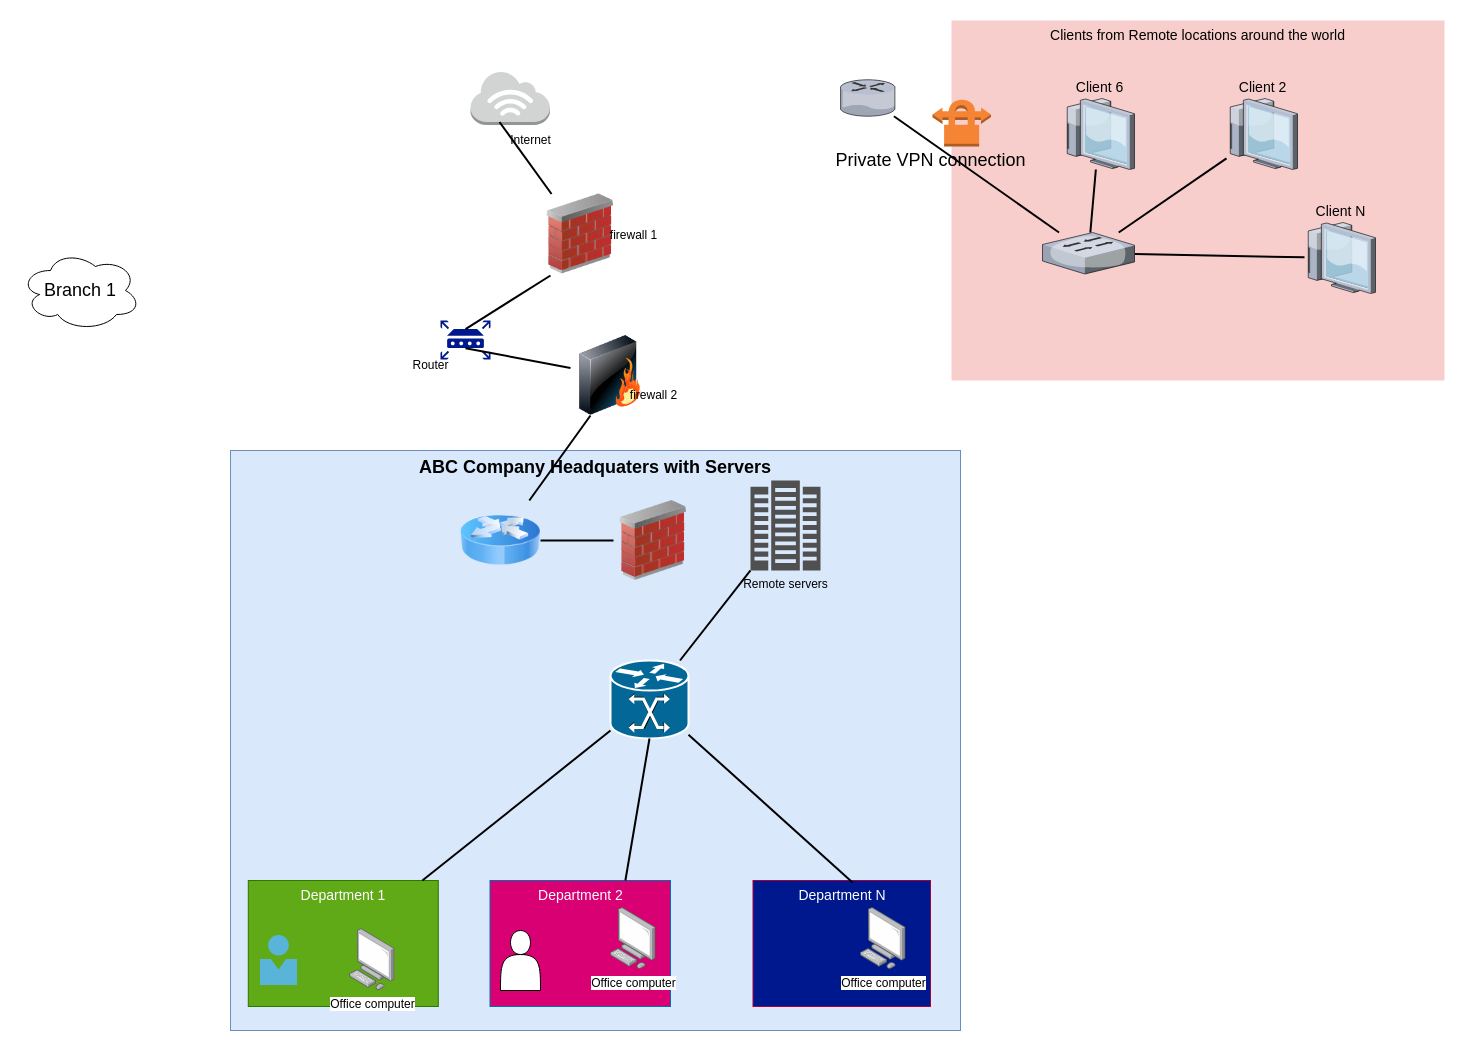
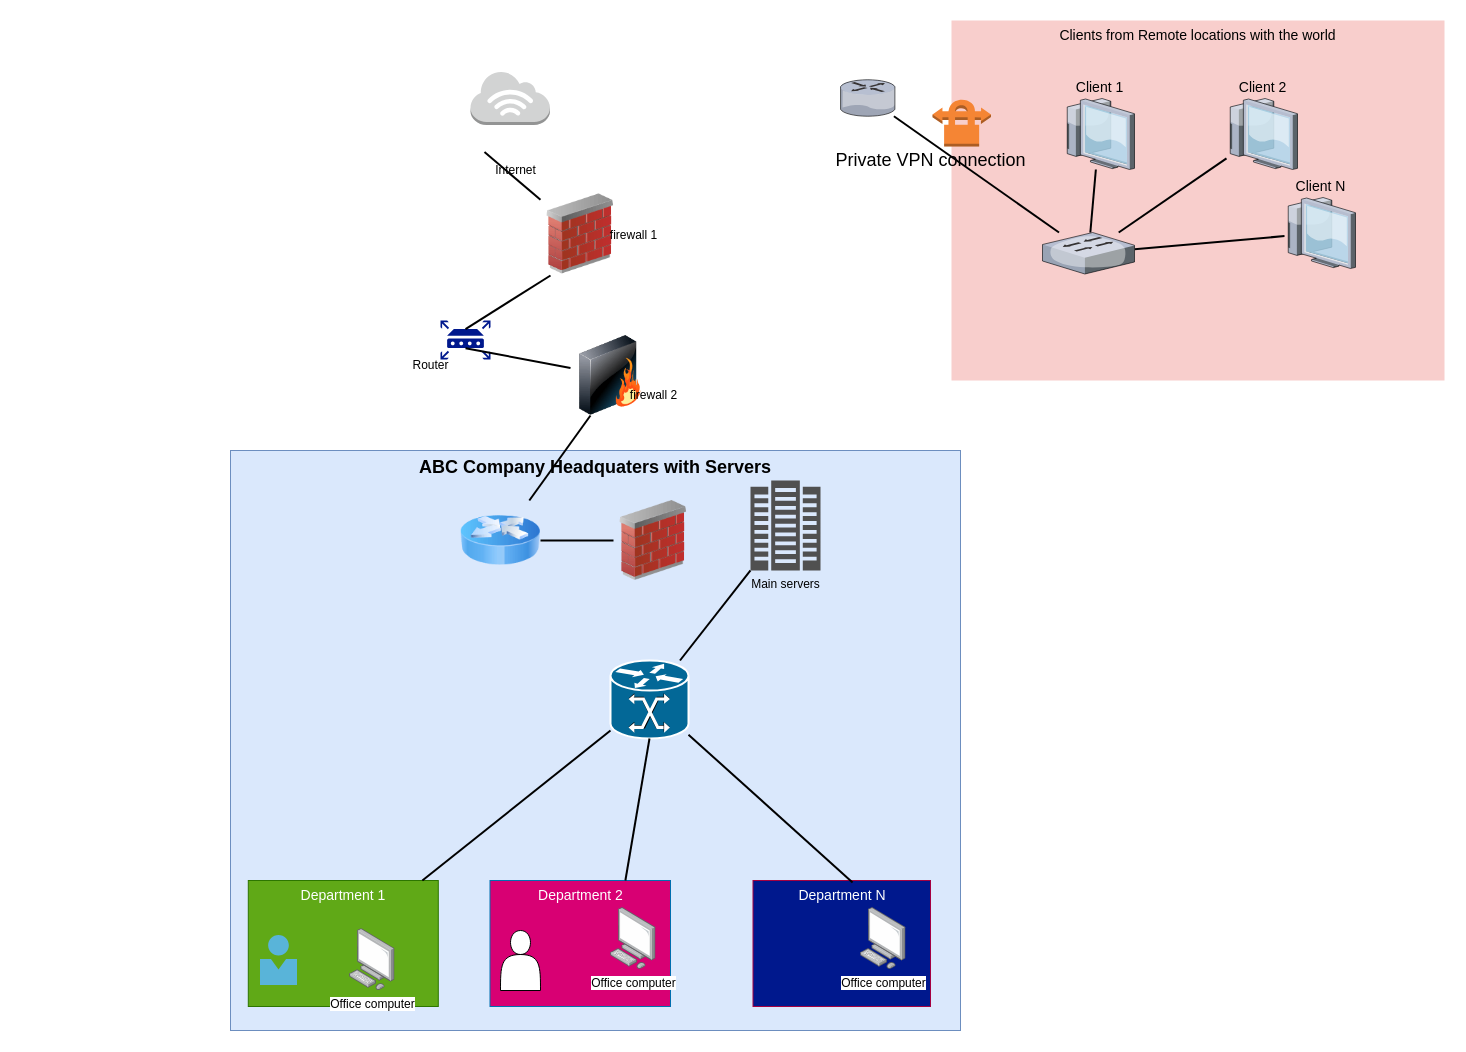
node "Clients from Remote locations around the world": label "Clients from Remote locations around the world" -> "Clients from Remote locations with the world"
node "Client 6": label "Client 6" -> "Client 1"
node "Internet": moved (531, 140) -> (516, 170)
node "Client N": moved (1340, 258) -> (1320, 233)
node "Branch 1": removed
node "Remote servers": label "Remote servers" -> "Main servers"
